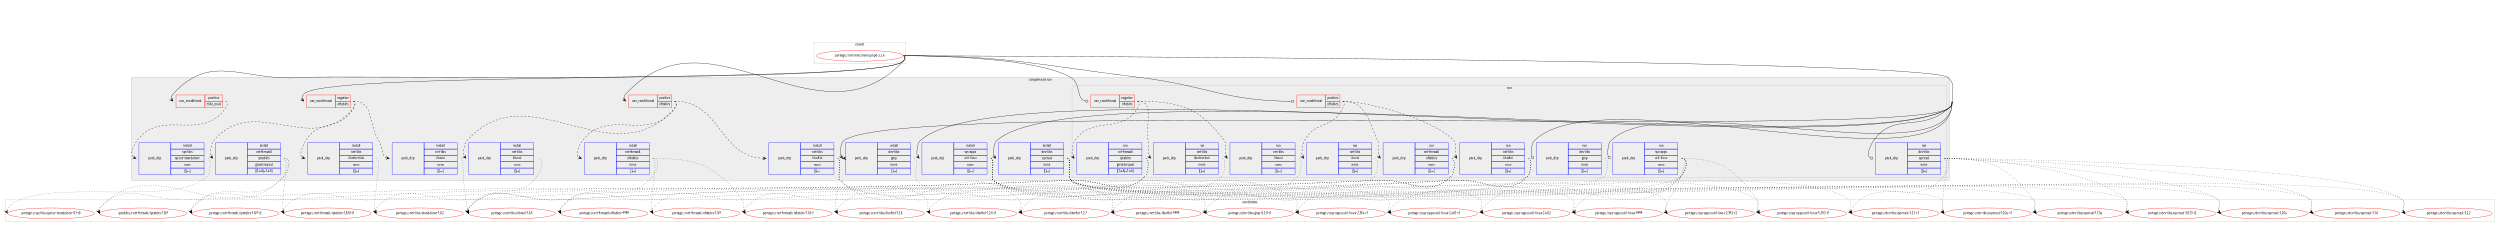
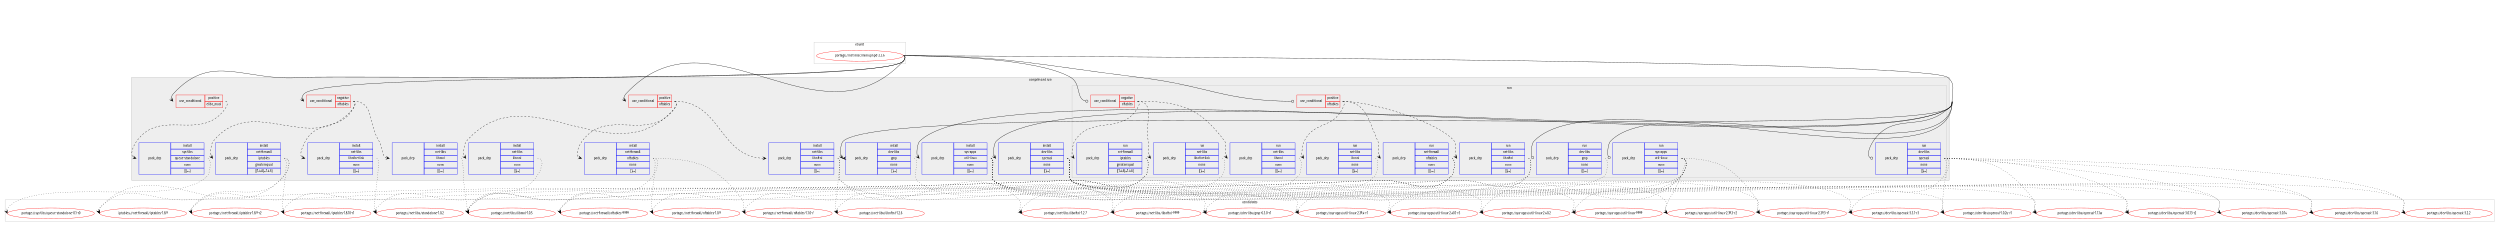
node "portage://net-libs/libnftnl-1.2.6-r1": removed
node "portage://sys-apps/util-linux-5.39.3-r7": label "portage://sys-apps/util-linux-5.39.3-r7" -> "portage://sys-apps/util-linux-2.39.3-r7"
